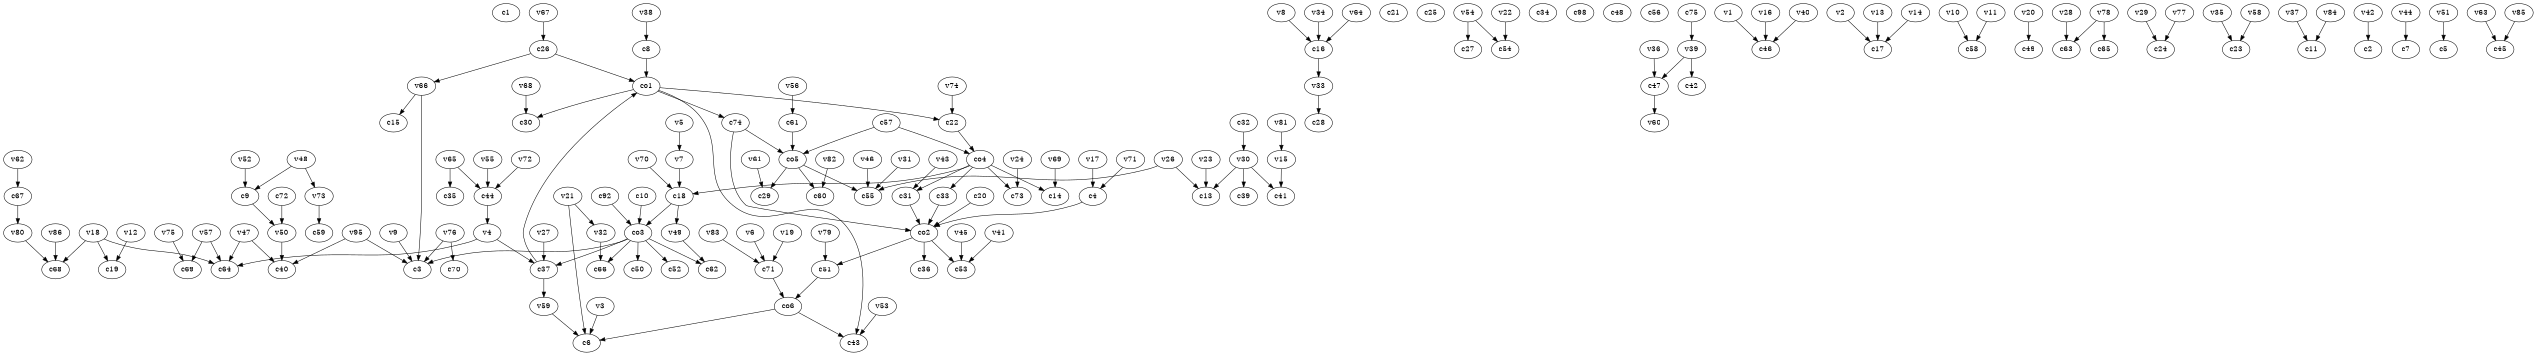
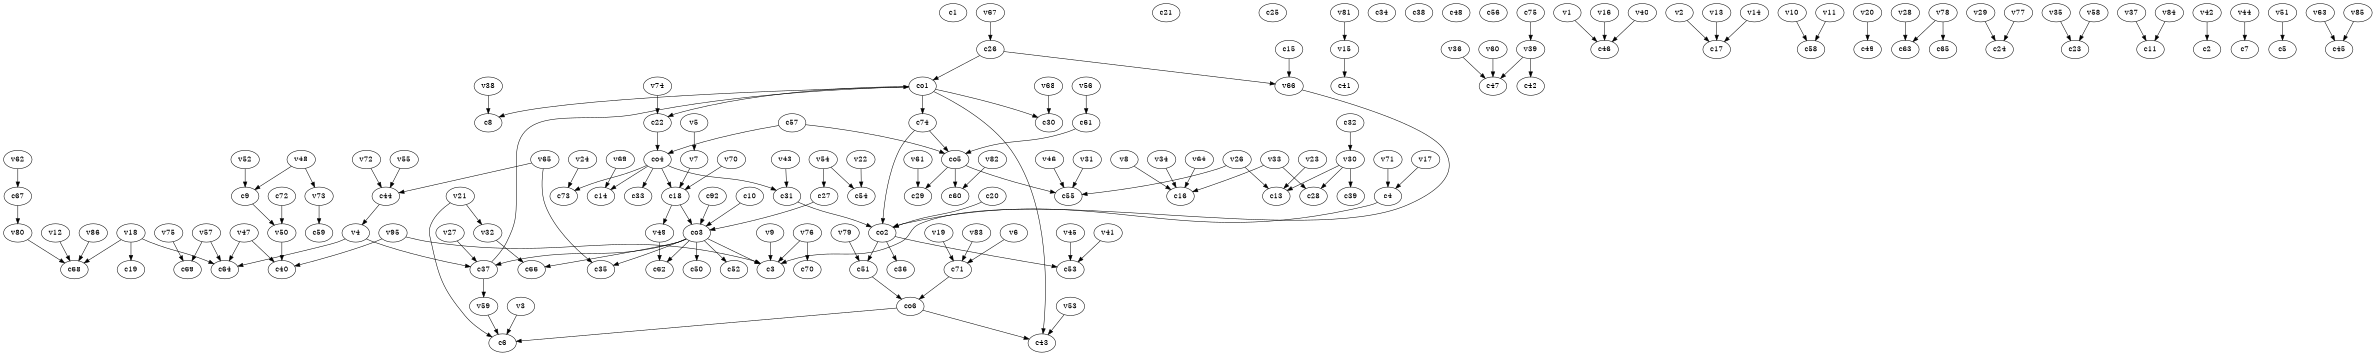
node "c98": label "c98" -> "c38"
edge "c8" -> "co1": reversed
edge "c16" -> "v33": reversed
edge "v66" -> "c15": reversed
edge "c47" -> "v60": reversed
edge "v30" -> "c41": now "v30" -> "c28"
edge "c33" -> "co2": removed
edge "c27" -> "co3": added
edge "v12" -> "c19": now "v12" -> "c68"
edge "co3" -> "c35": added
